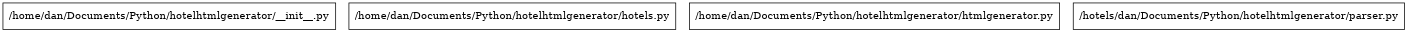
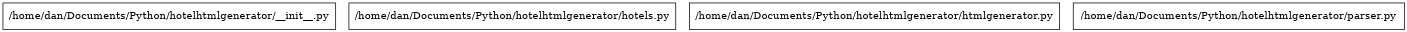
node "/hotels/dan/Documents/Python/hotelhtmlgenerator/parser.py": label "/hotels/dan/Documents/Python/hotelhtmlgenerator/parser.py" -> "/home/dan/Documents/Python/hotelhtmlgenerator/parser.py"
